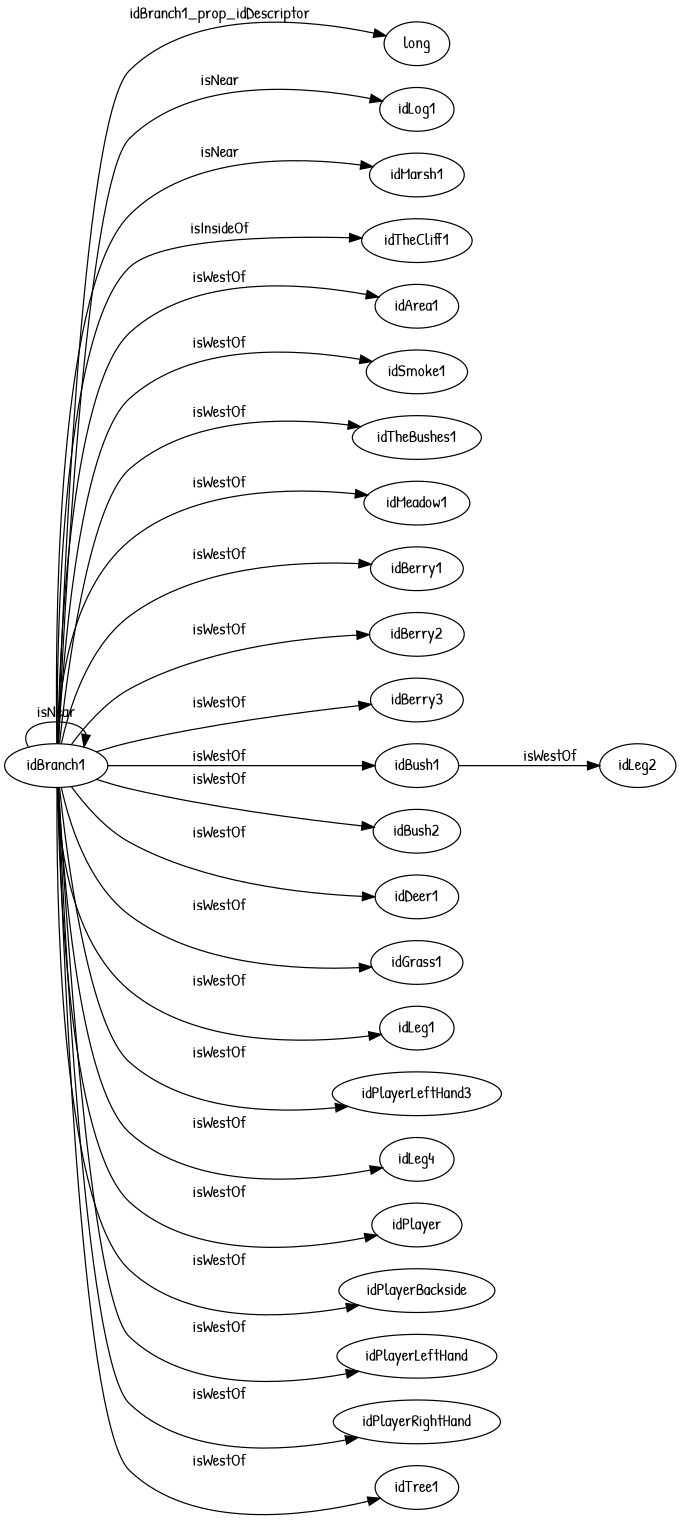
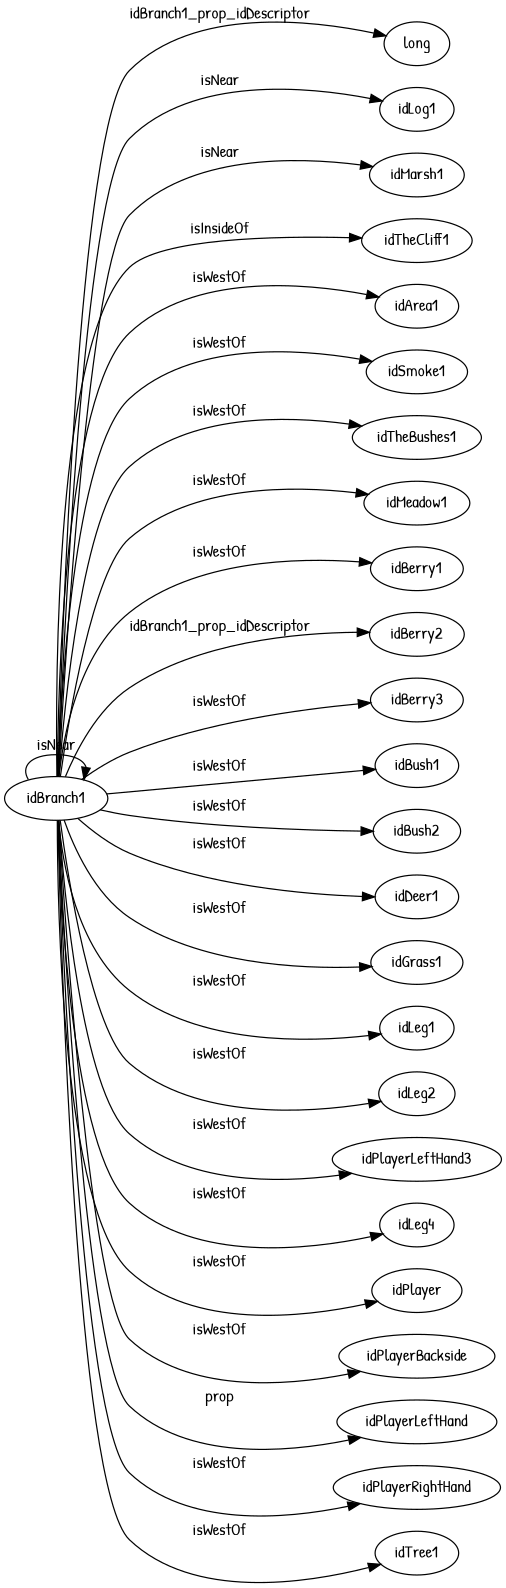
edge "idBranch1" -> "idBerry2": label "isWestOf" -> "idBranch1_prop_idDescriptor"
edge "idBush1" -> "idLeg2": now "idBranch1" -> "idLeg2"
edge "idBranch1" -> "idPlayerLeftHand": label "isWestOf" -> "prop"
